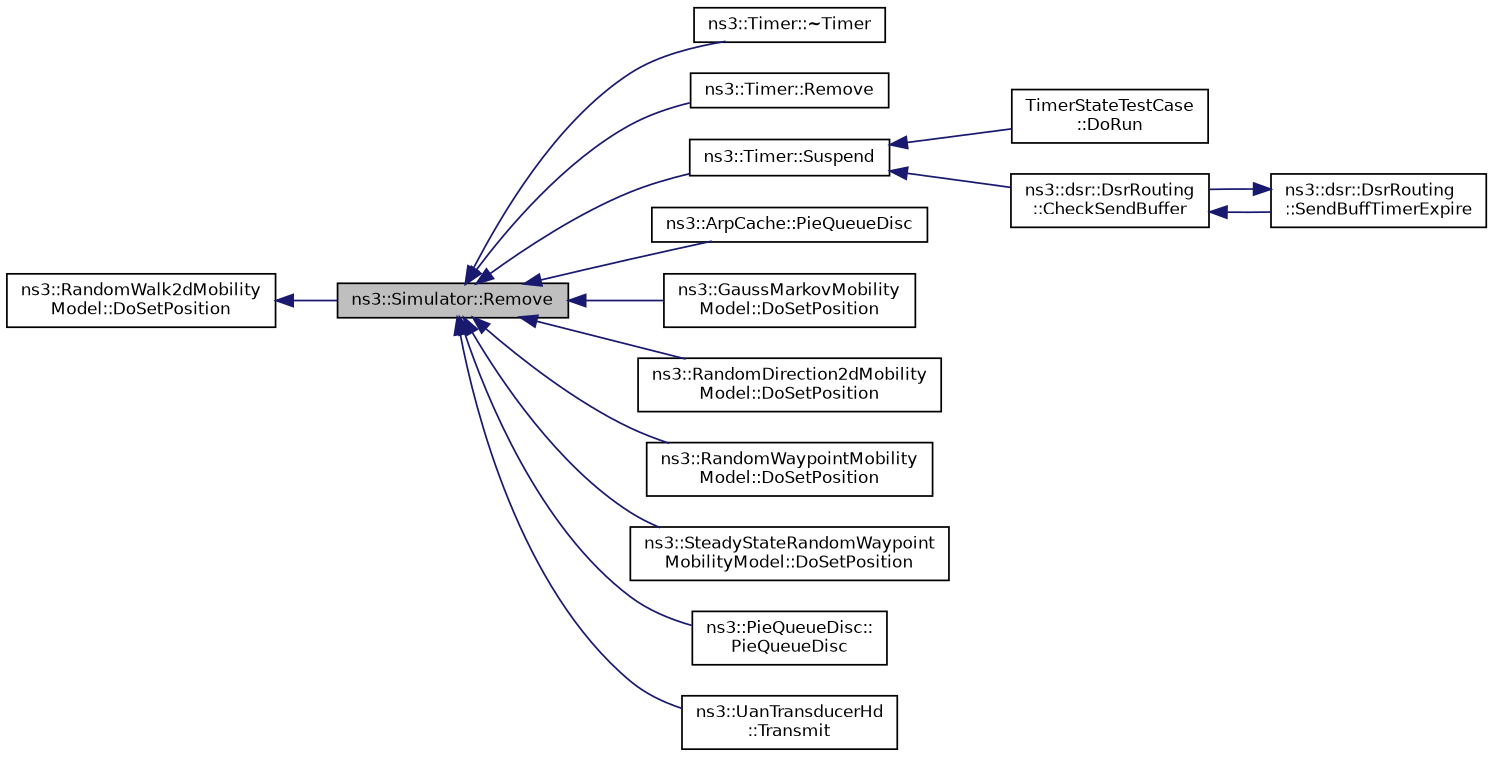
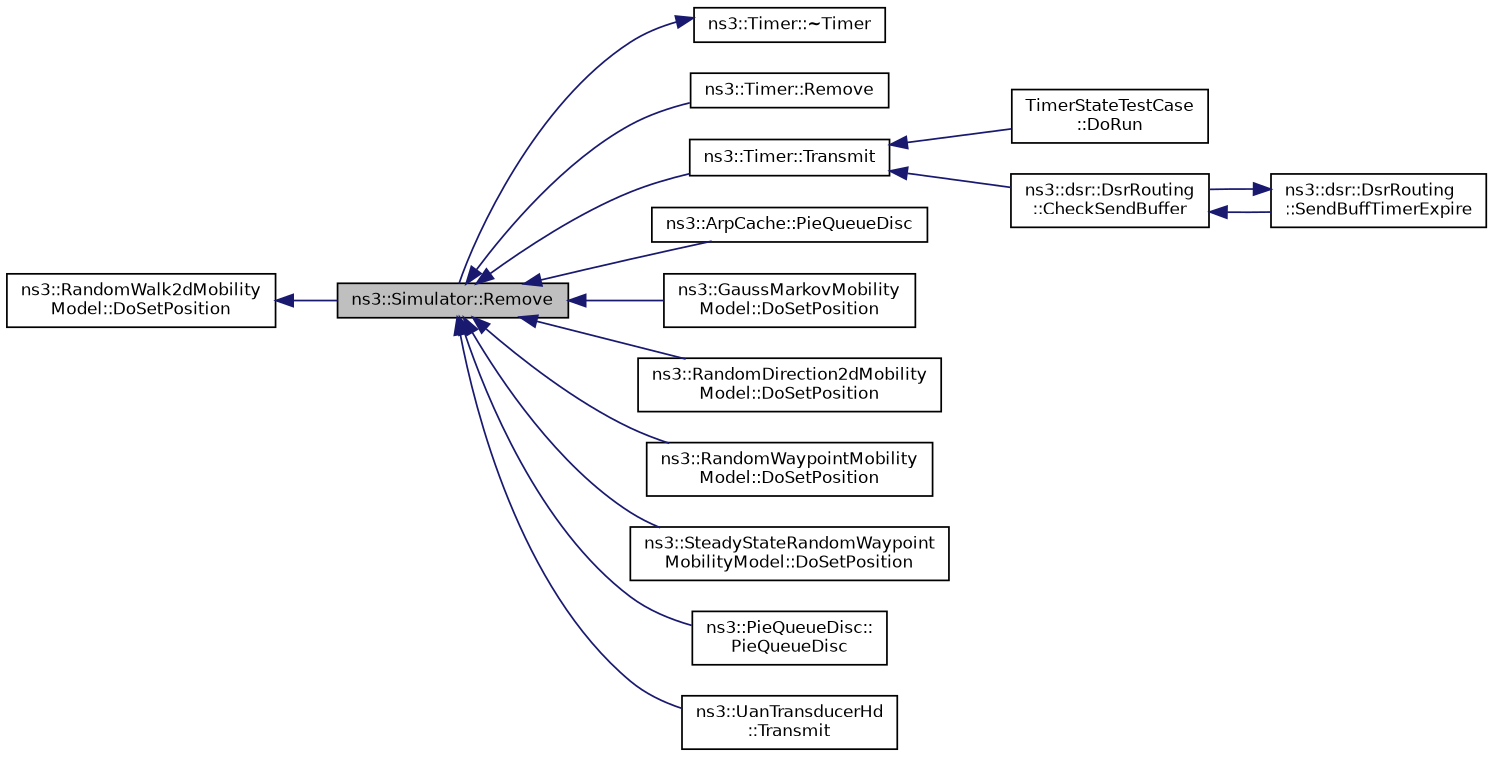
edge "ns3::Timer::~Timer" -> "ns3::Simulator::Remove": reversed
node "ns3::Timer::Suspend": label "ns3::Timer::Suspend" -> "ns3::Timer::Transmit"
